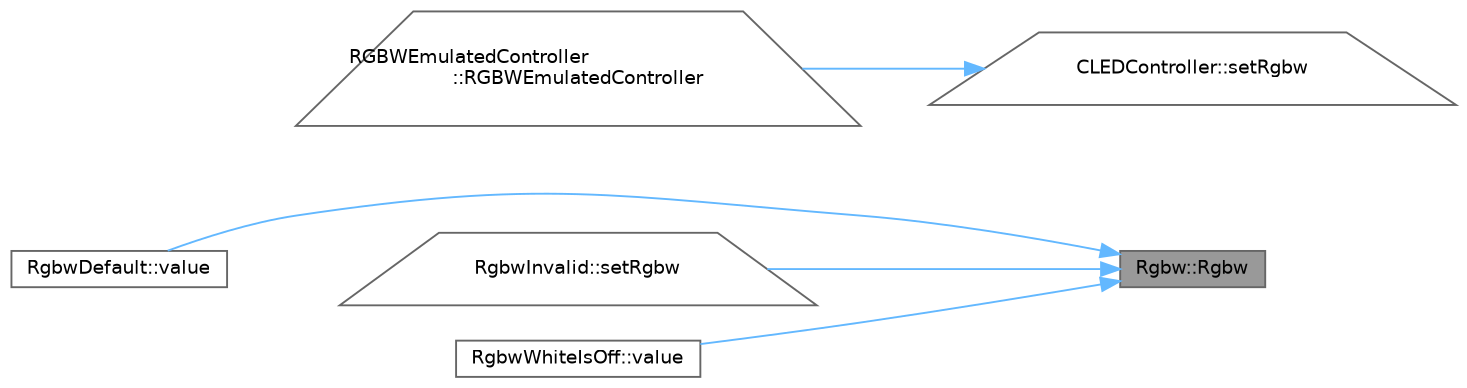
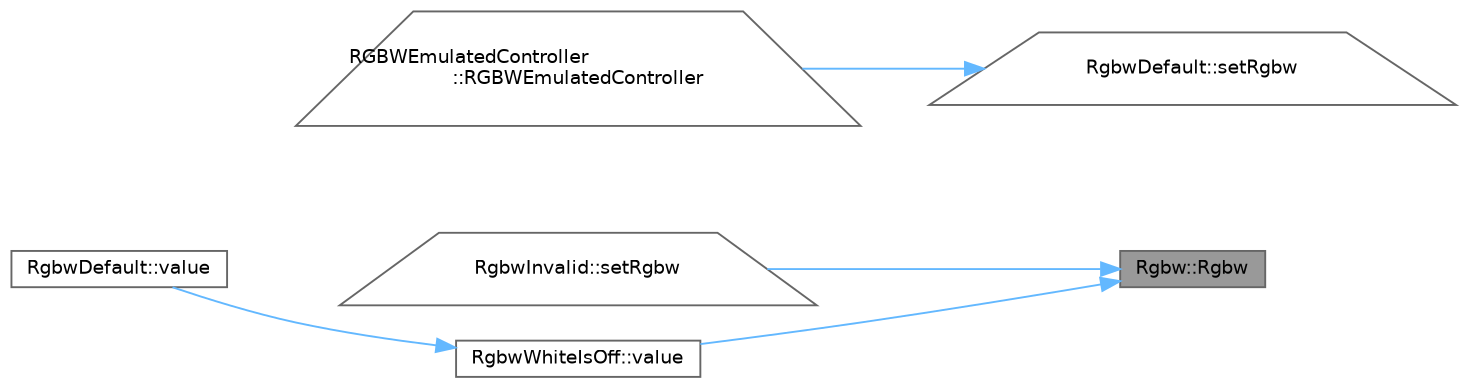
node "CLEDController::setRgbw": label "CLEDController::setRgbw" -> "RgbwDefault::setRgbw"
edge "RgbwDefault::value" -> "Rgbw::Rgbw": now "RgbwDefault::value" -> "RgbwWhiteIsOff::value"
